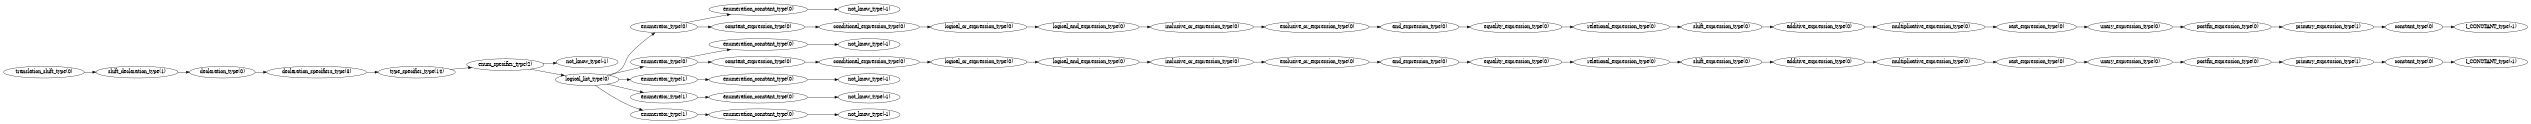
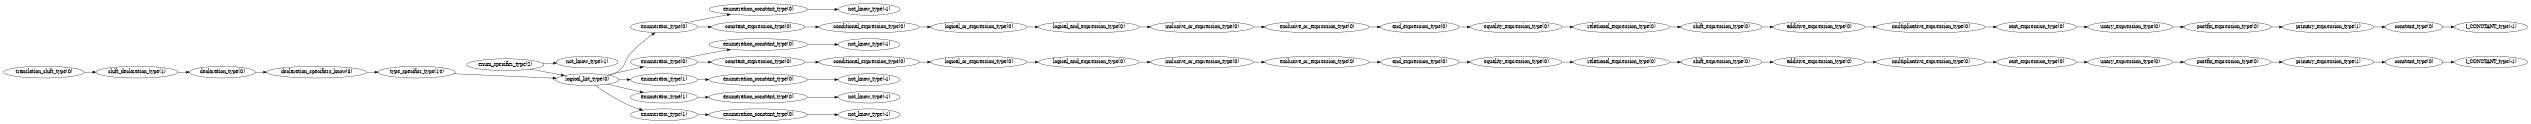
edge "type_specifier_type(14)" -> "enum_specifier_type(2)": now "type_specifier_type(14)" -> "logical_list_type(0)"
node "declaration_specifiers_type(3)": label "declaration_specifiers_type(3)" -> "declaration_specifiers_know(3)"
